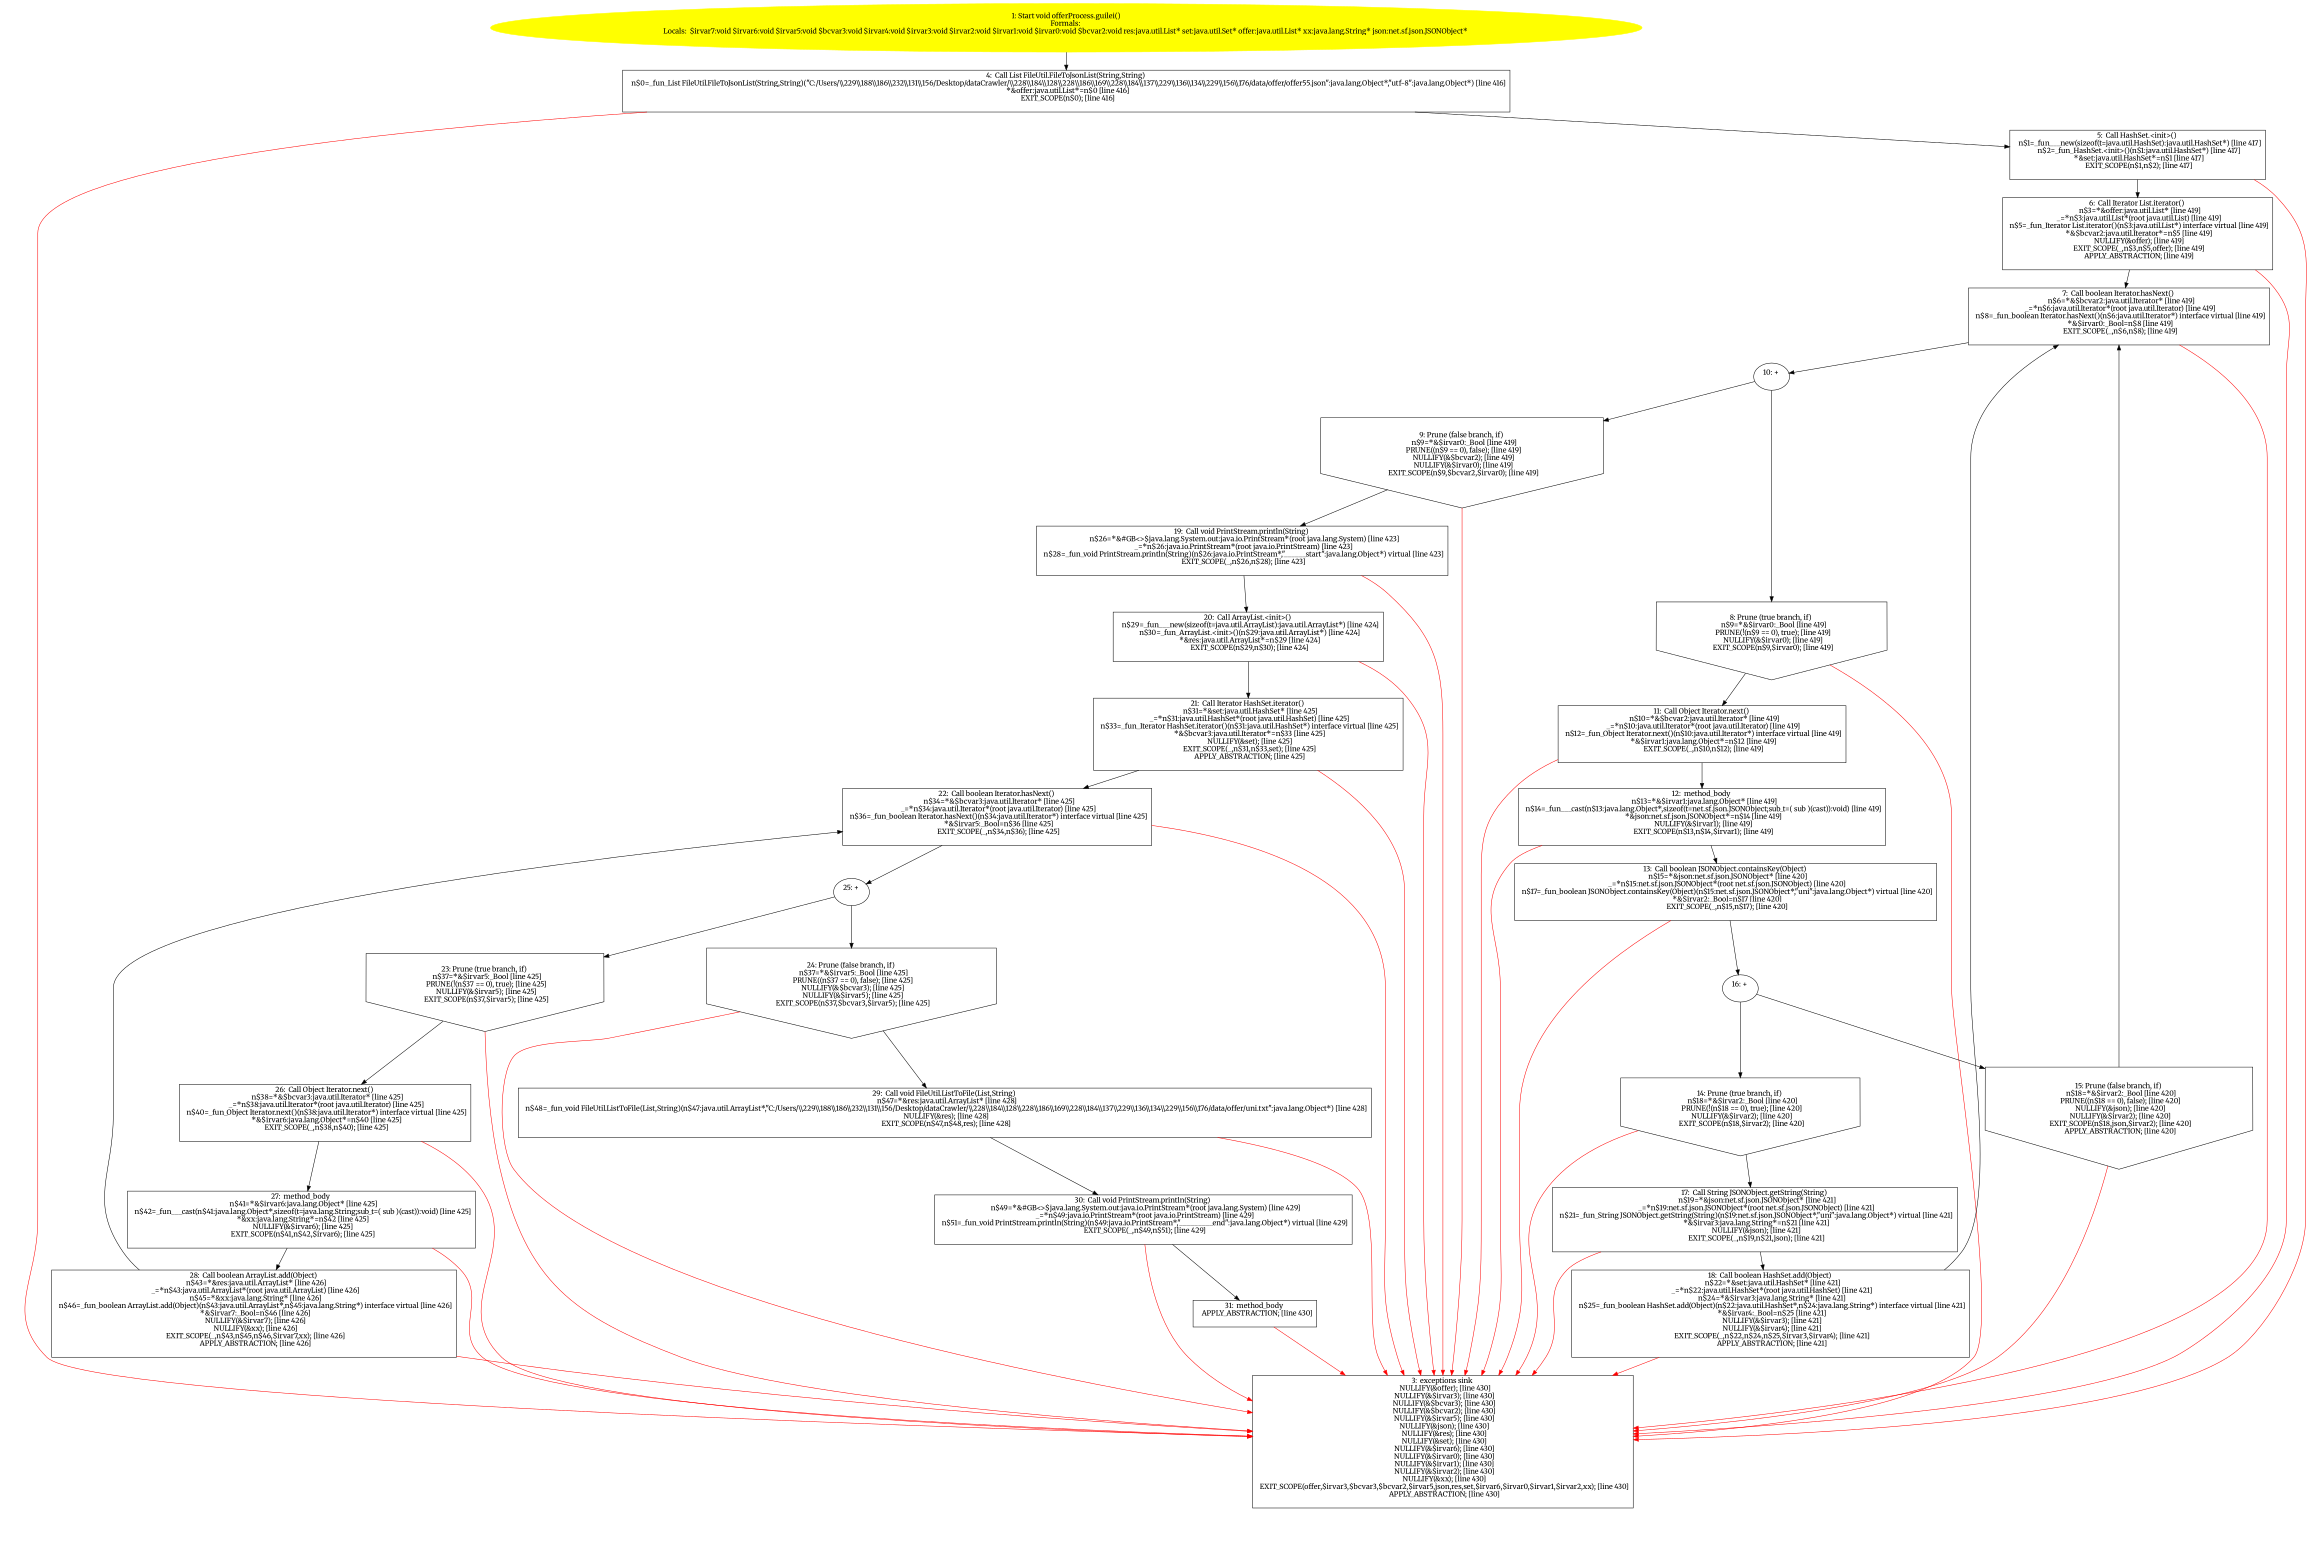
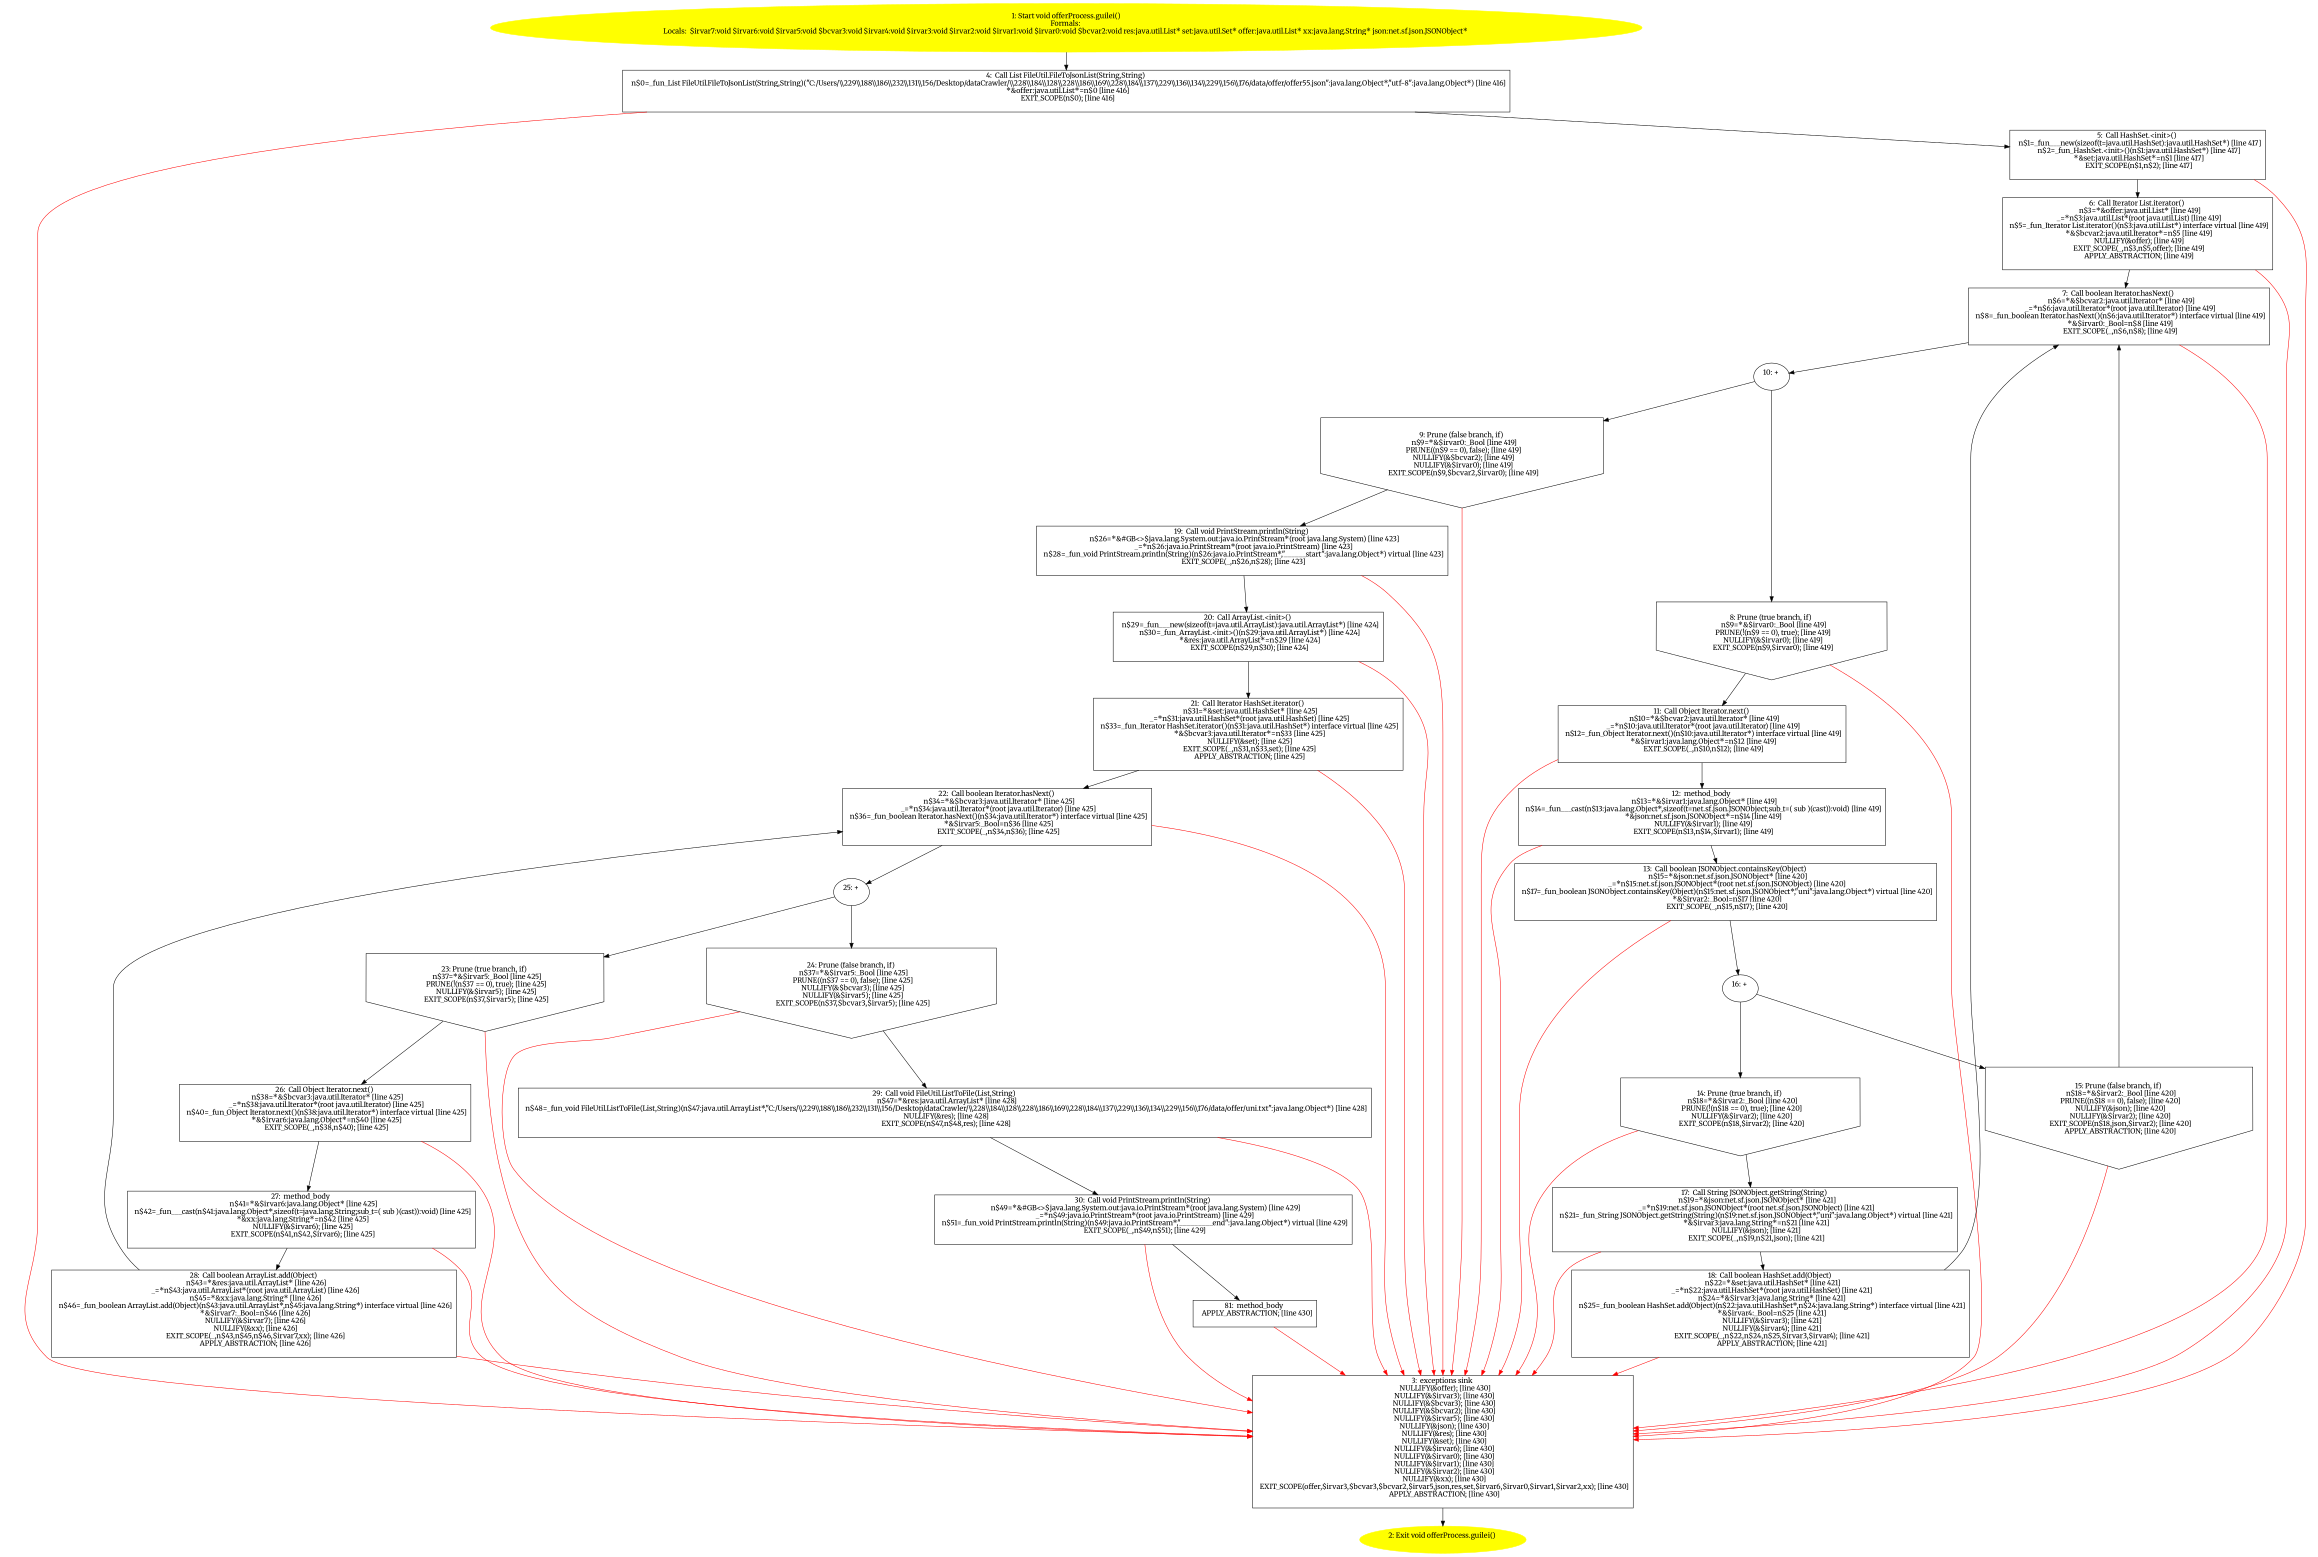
node "31:  method_body APPLY_ABSTRACTION; [line 430]": label "31:  method_body APPLY_ABSTRACTION; [line 430]" -> "81:  method_body APPLY_ABSTRACTION; [line 430]"
node "2: Exit void offerProcess.guilei()": added
